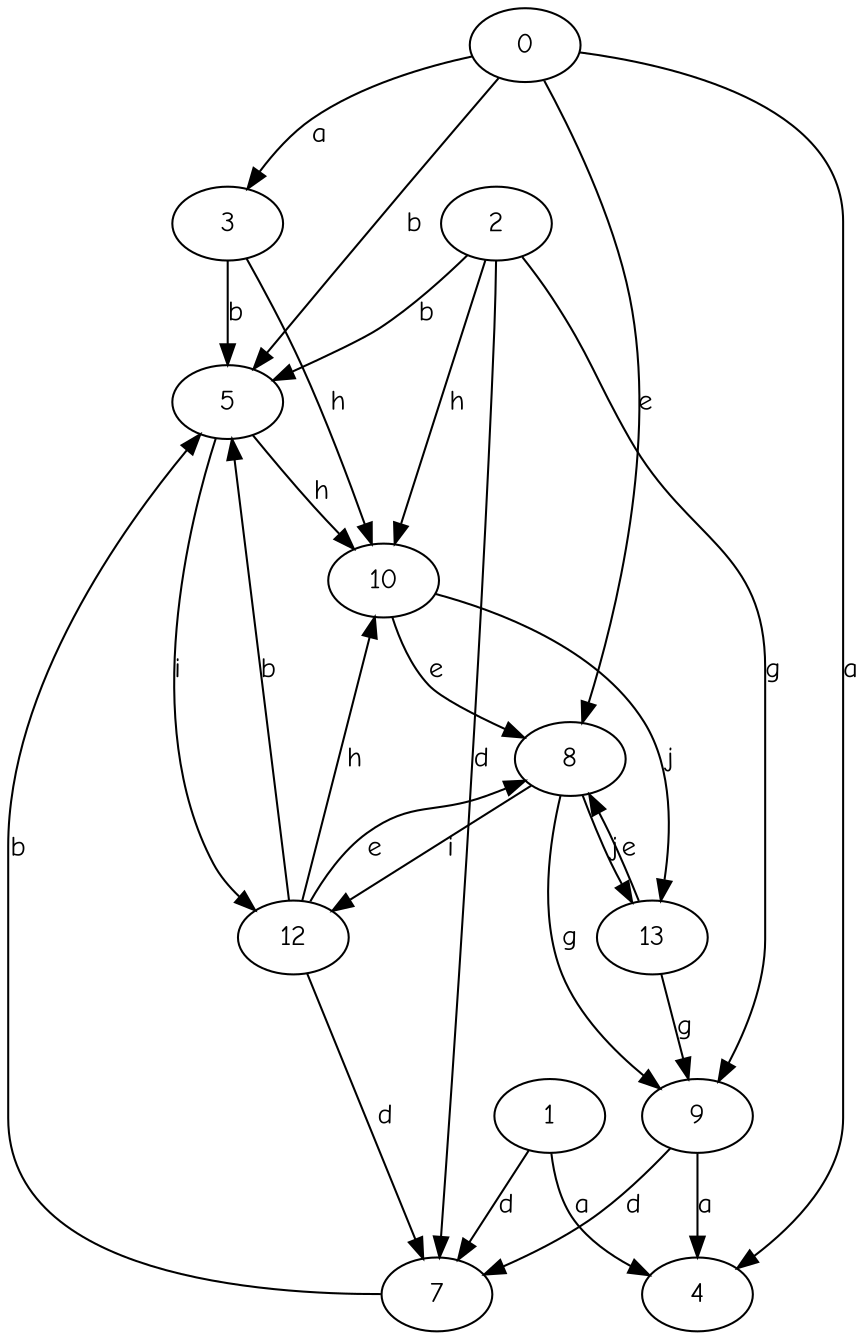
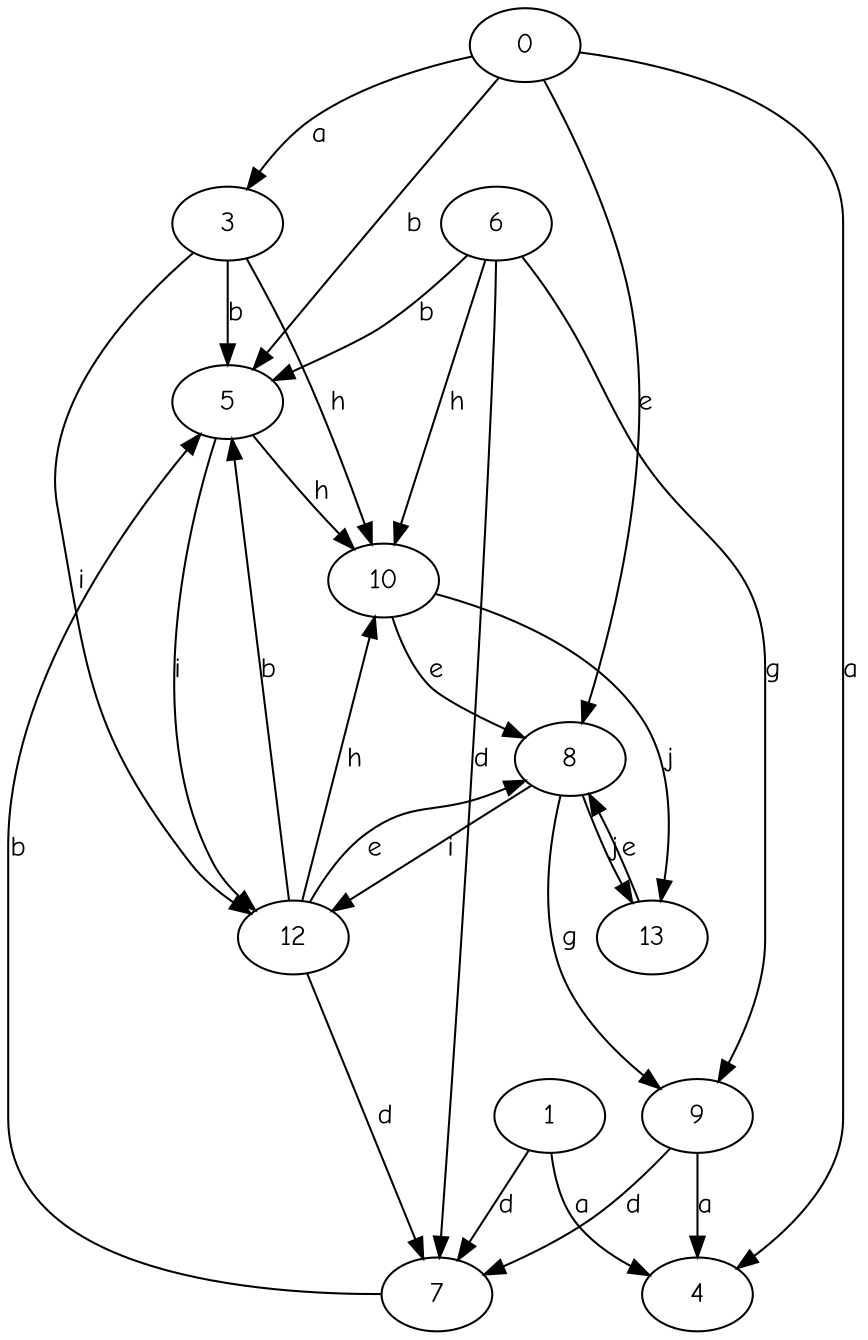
node "2": label "2" -> "6"
edge "3" -> "12": added, label "i"
edge "13" -> "9": removed, label "g"
